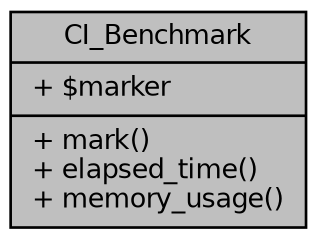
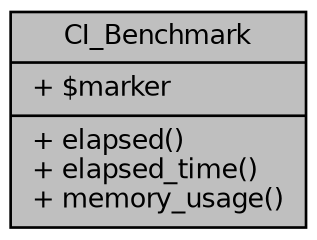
node "CI_Benchmark": text "+ mark()" -> "+ elapsed()"
